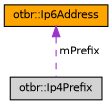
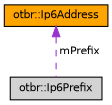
node "otbr::Ip4Prefix": label "otbr::Ip4Prefix" -> "otbr::Ip6Prefix"
